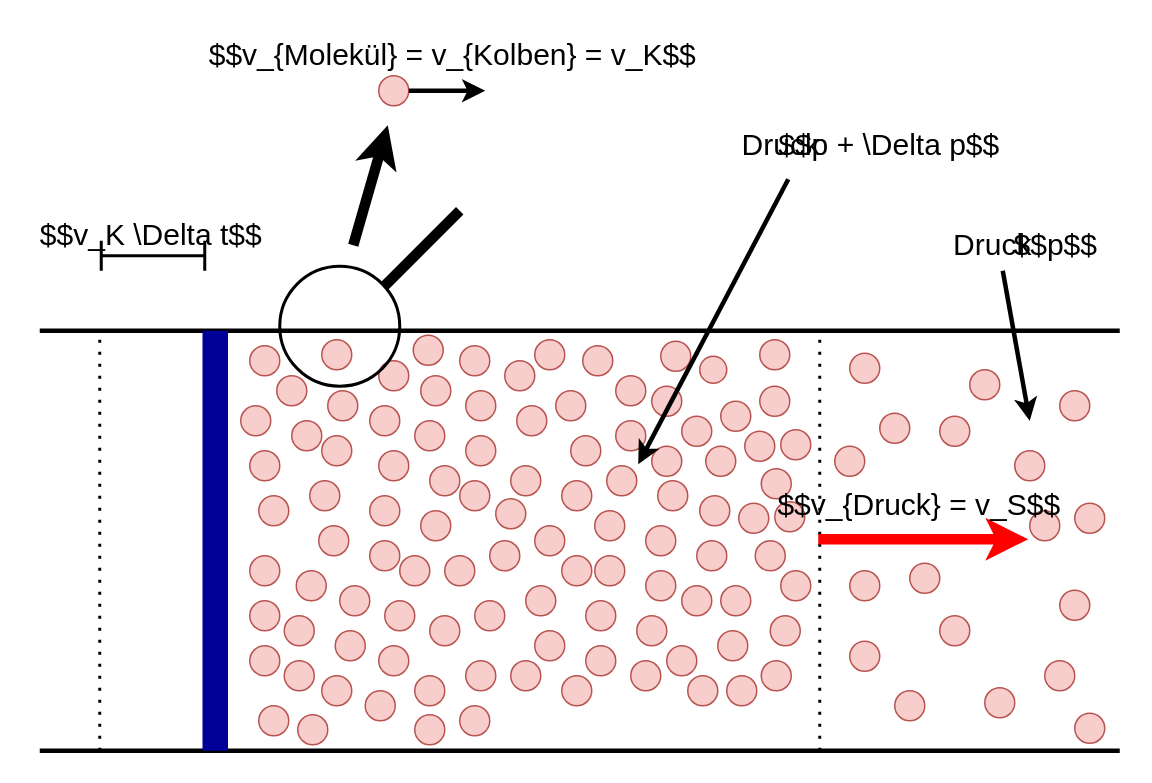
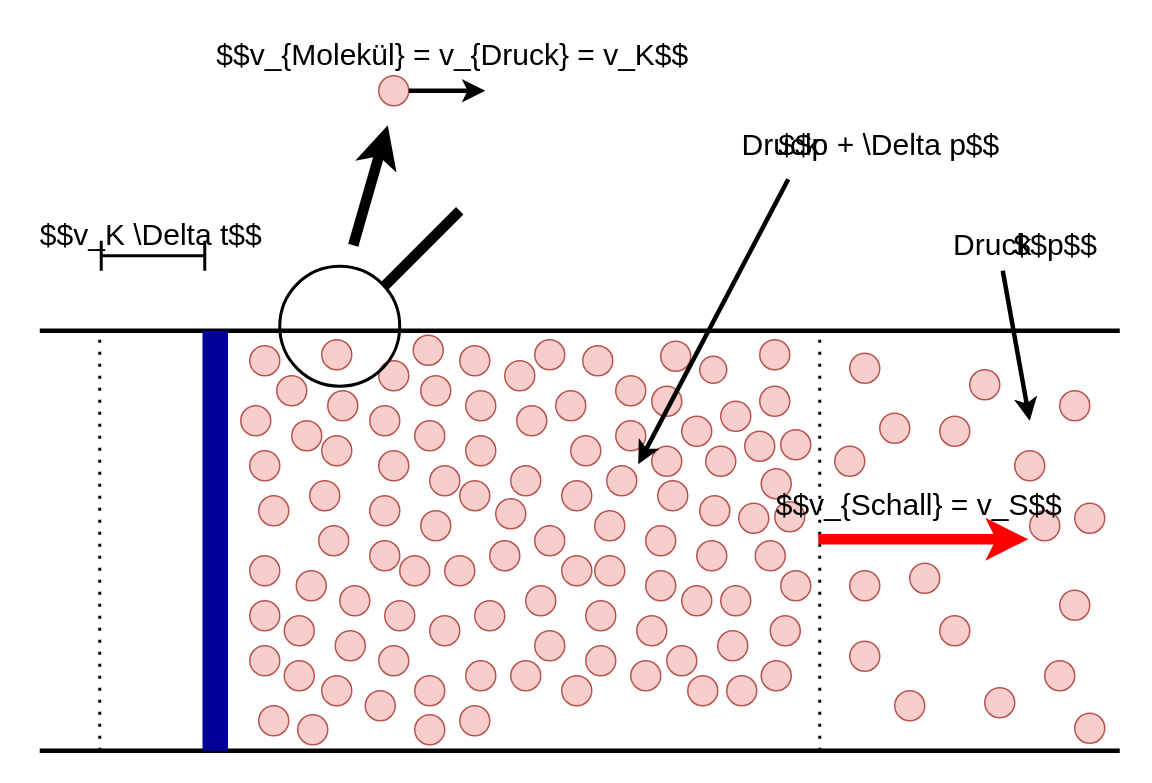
node "$$v_{Molekül} = v_{Kolben} = v_K$$": label "$$v_{Molekül} = v_{Kolben} = v_K$$" -> "$$v_{Molekül} = v_{Druck} = v_K$$"
node "$$v_{Druck} = v_S$$": label "$$v_{Druck} = v_S$$" -> "$$v_{Schall} = v_S$$"
